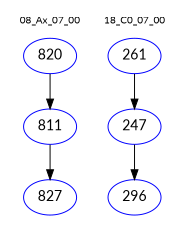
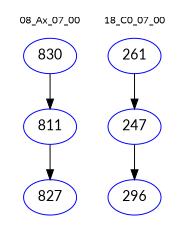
node "820": label "820" -> "830"
